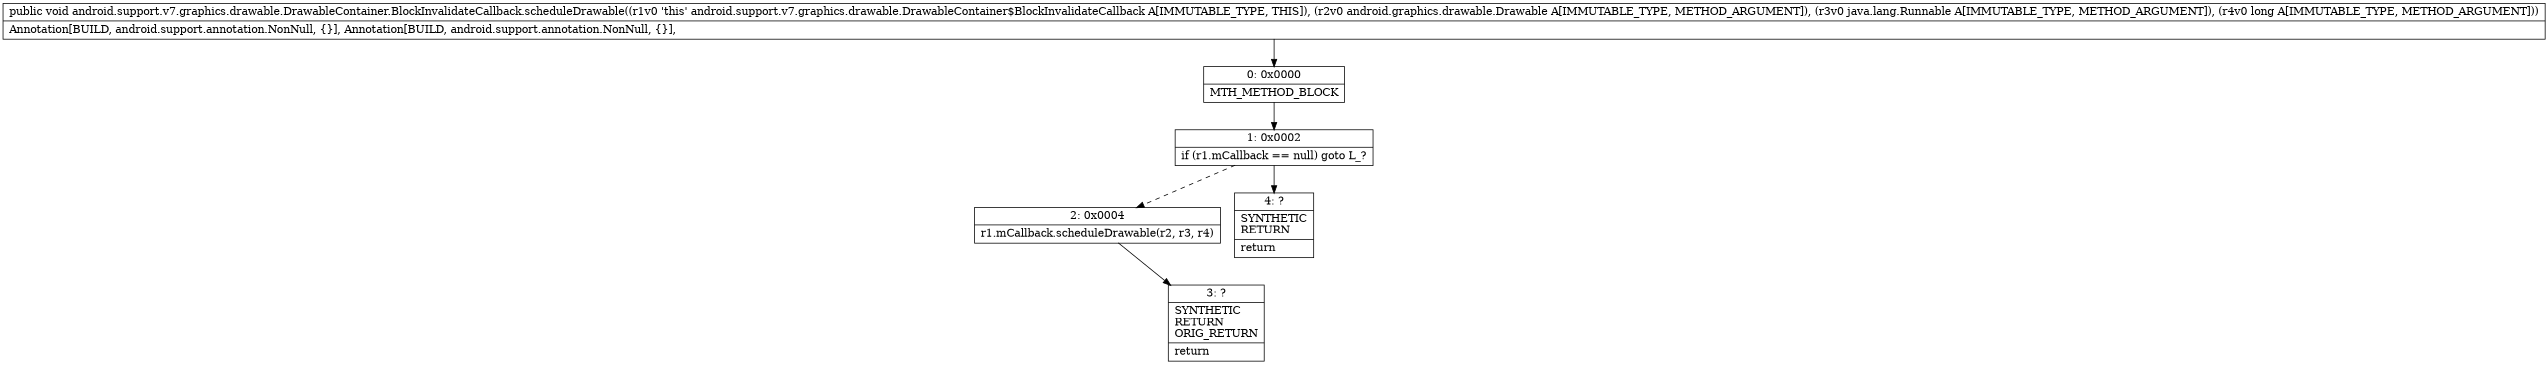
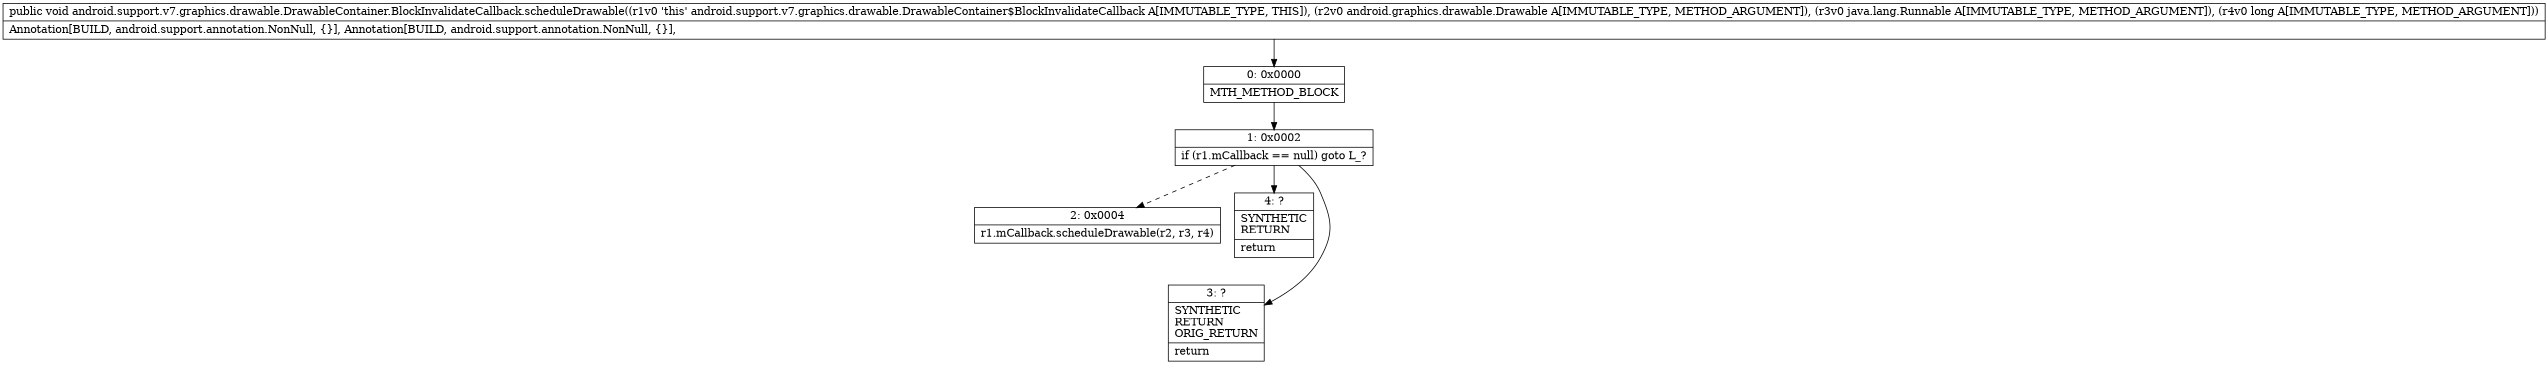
edge "2: 0x0004" -> "3: ?": now "1: 0x0002" -> "3: ?"
